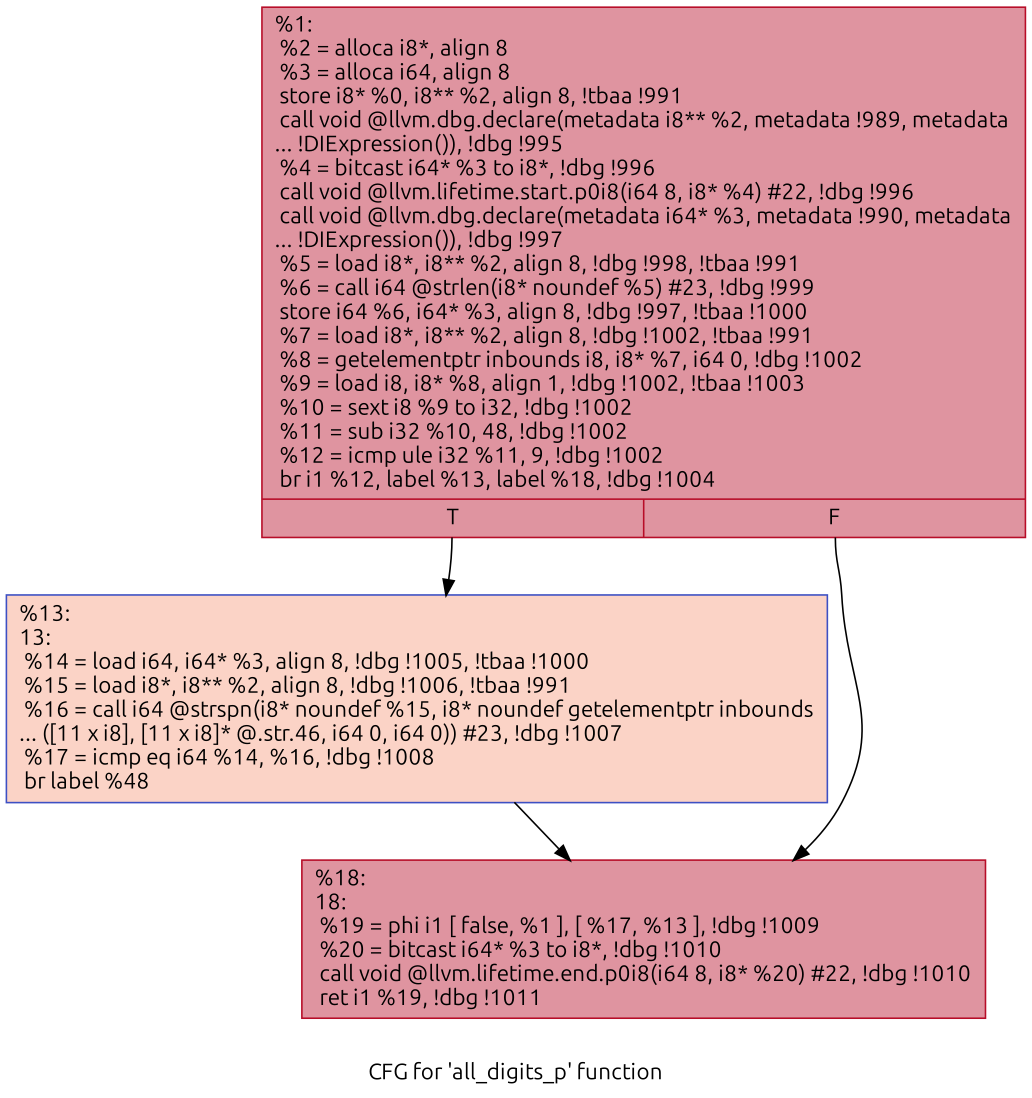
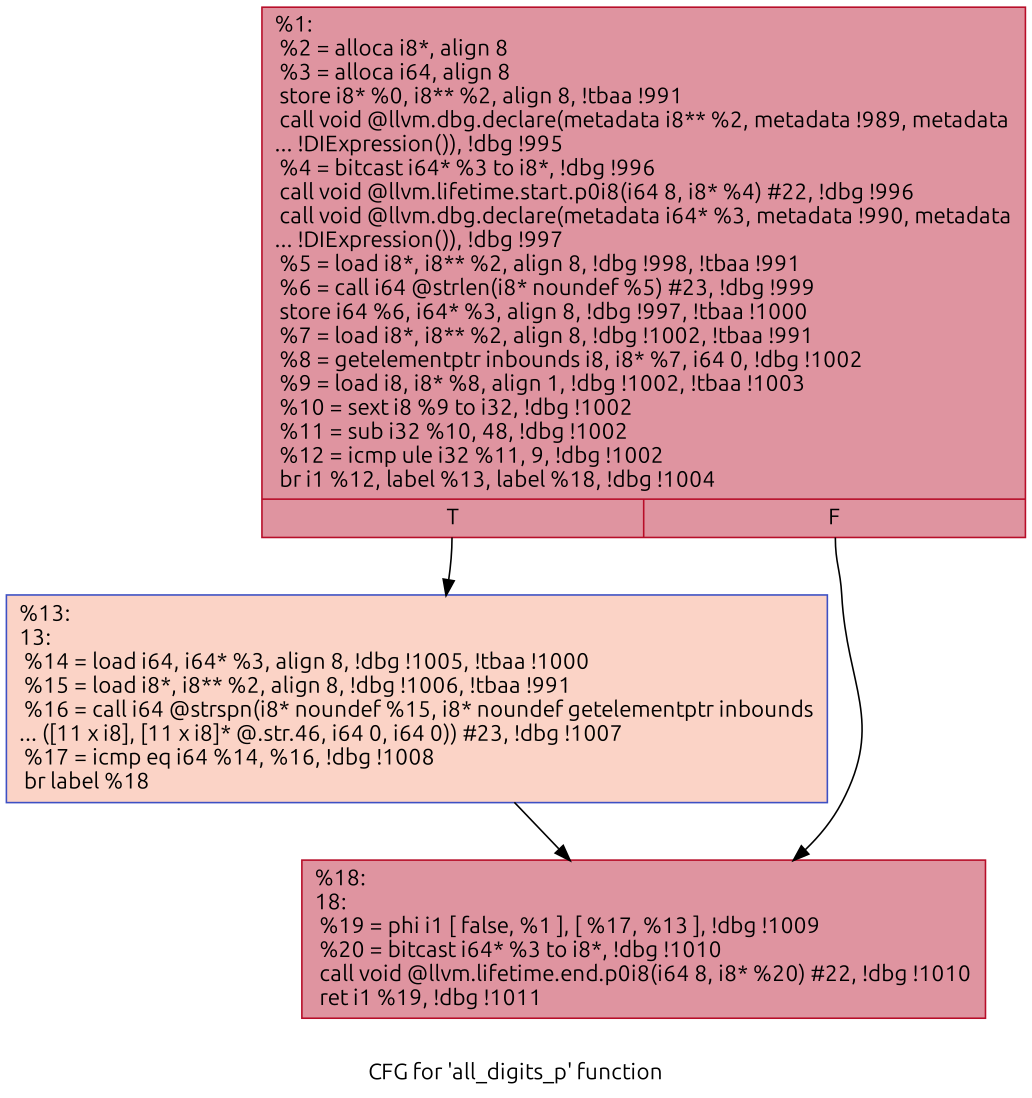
node "%13:": text "br label %48" -> "br label %18"
